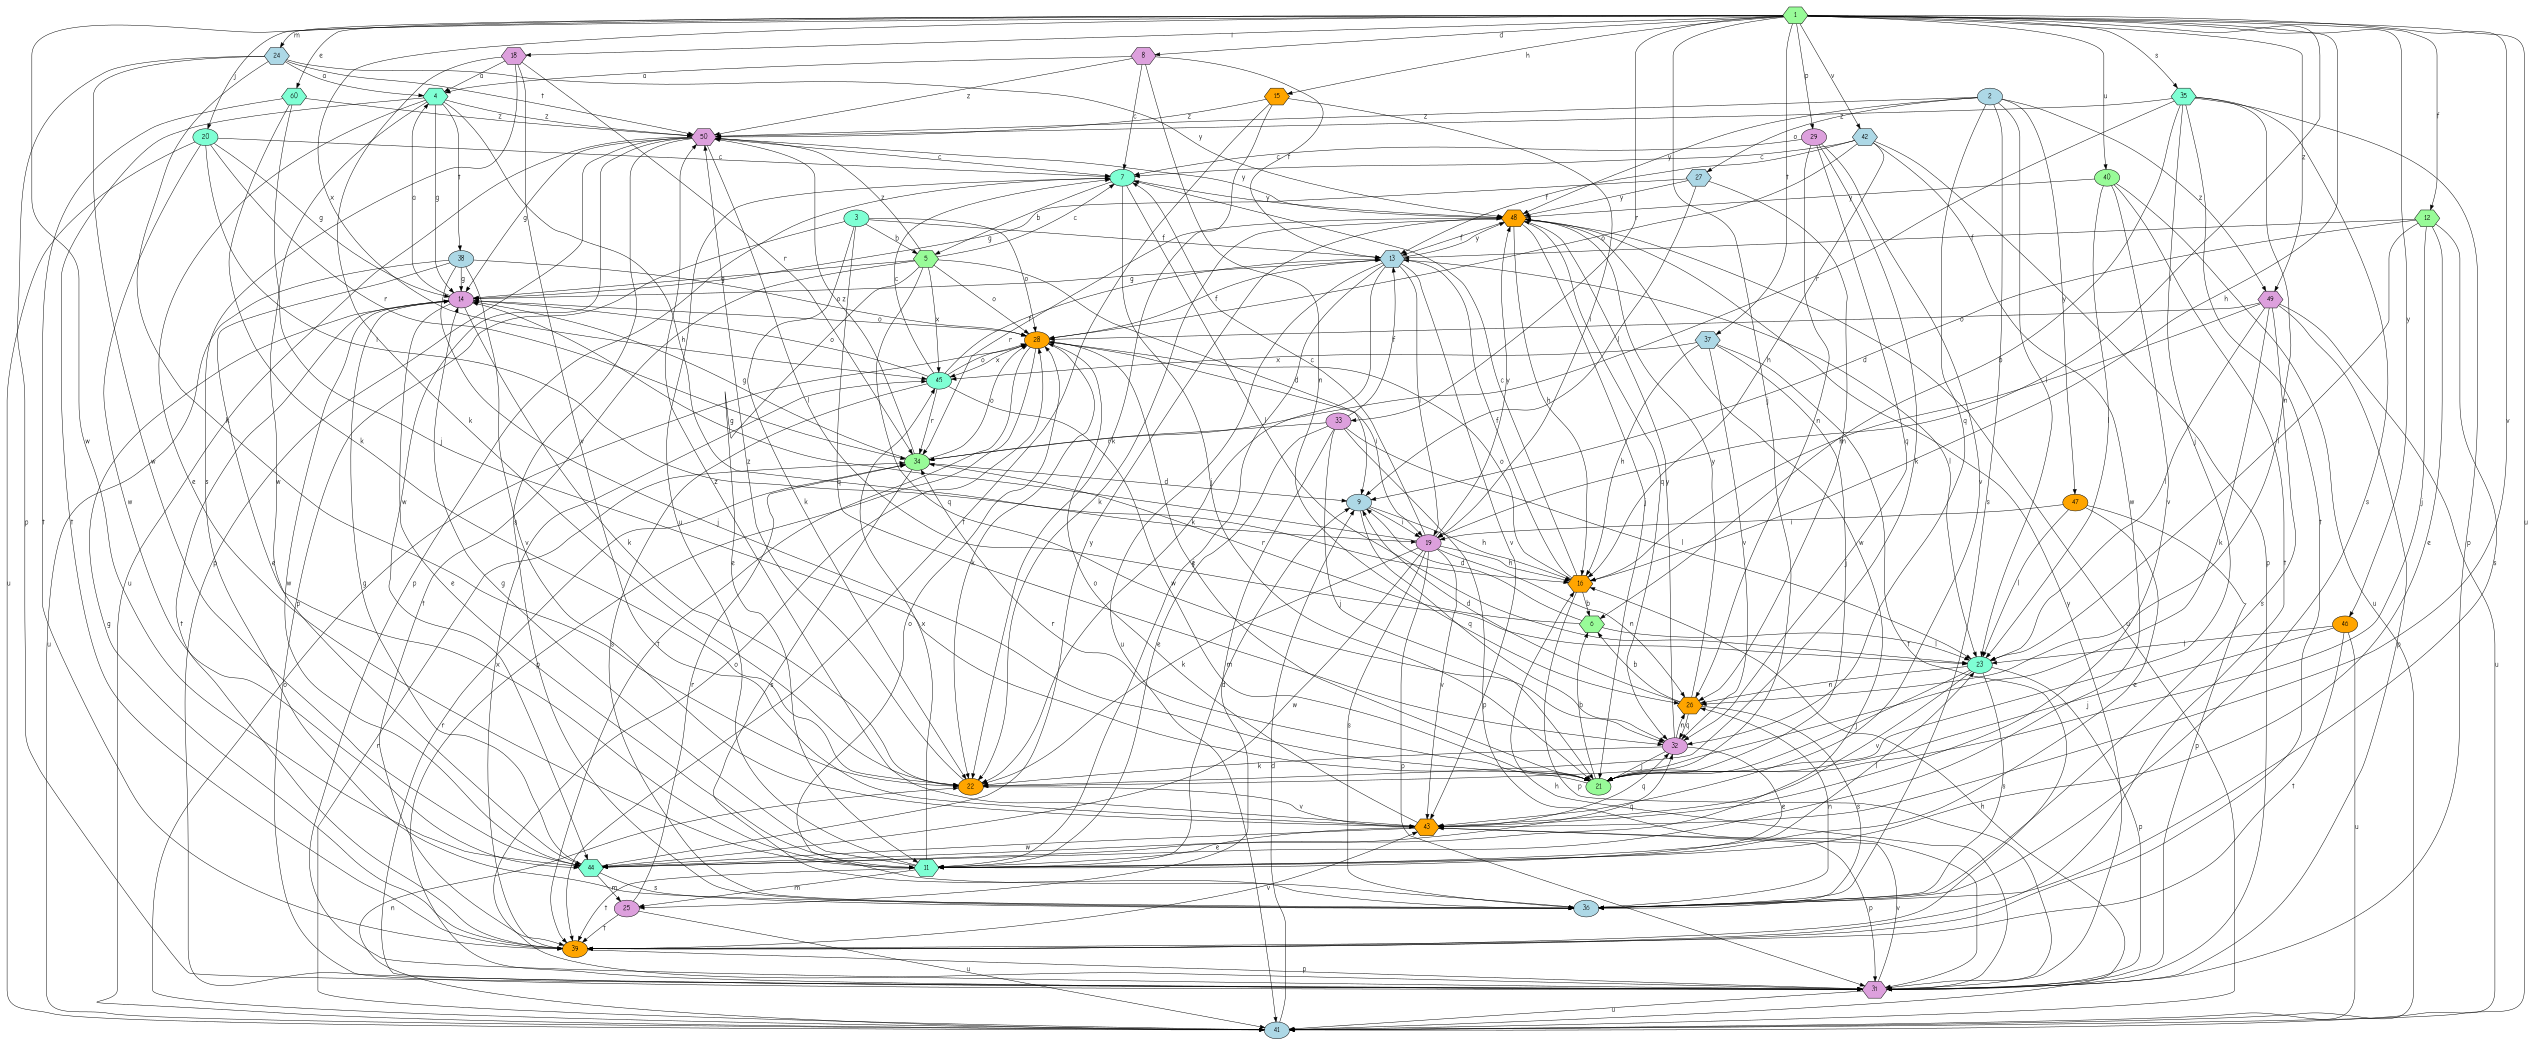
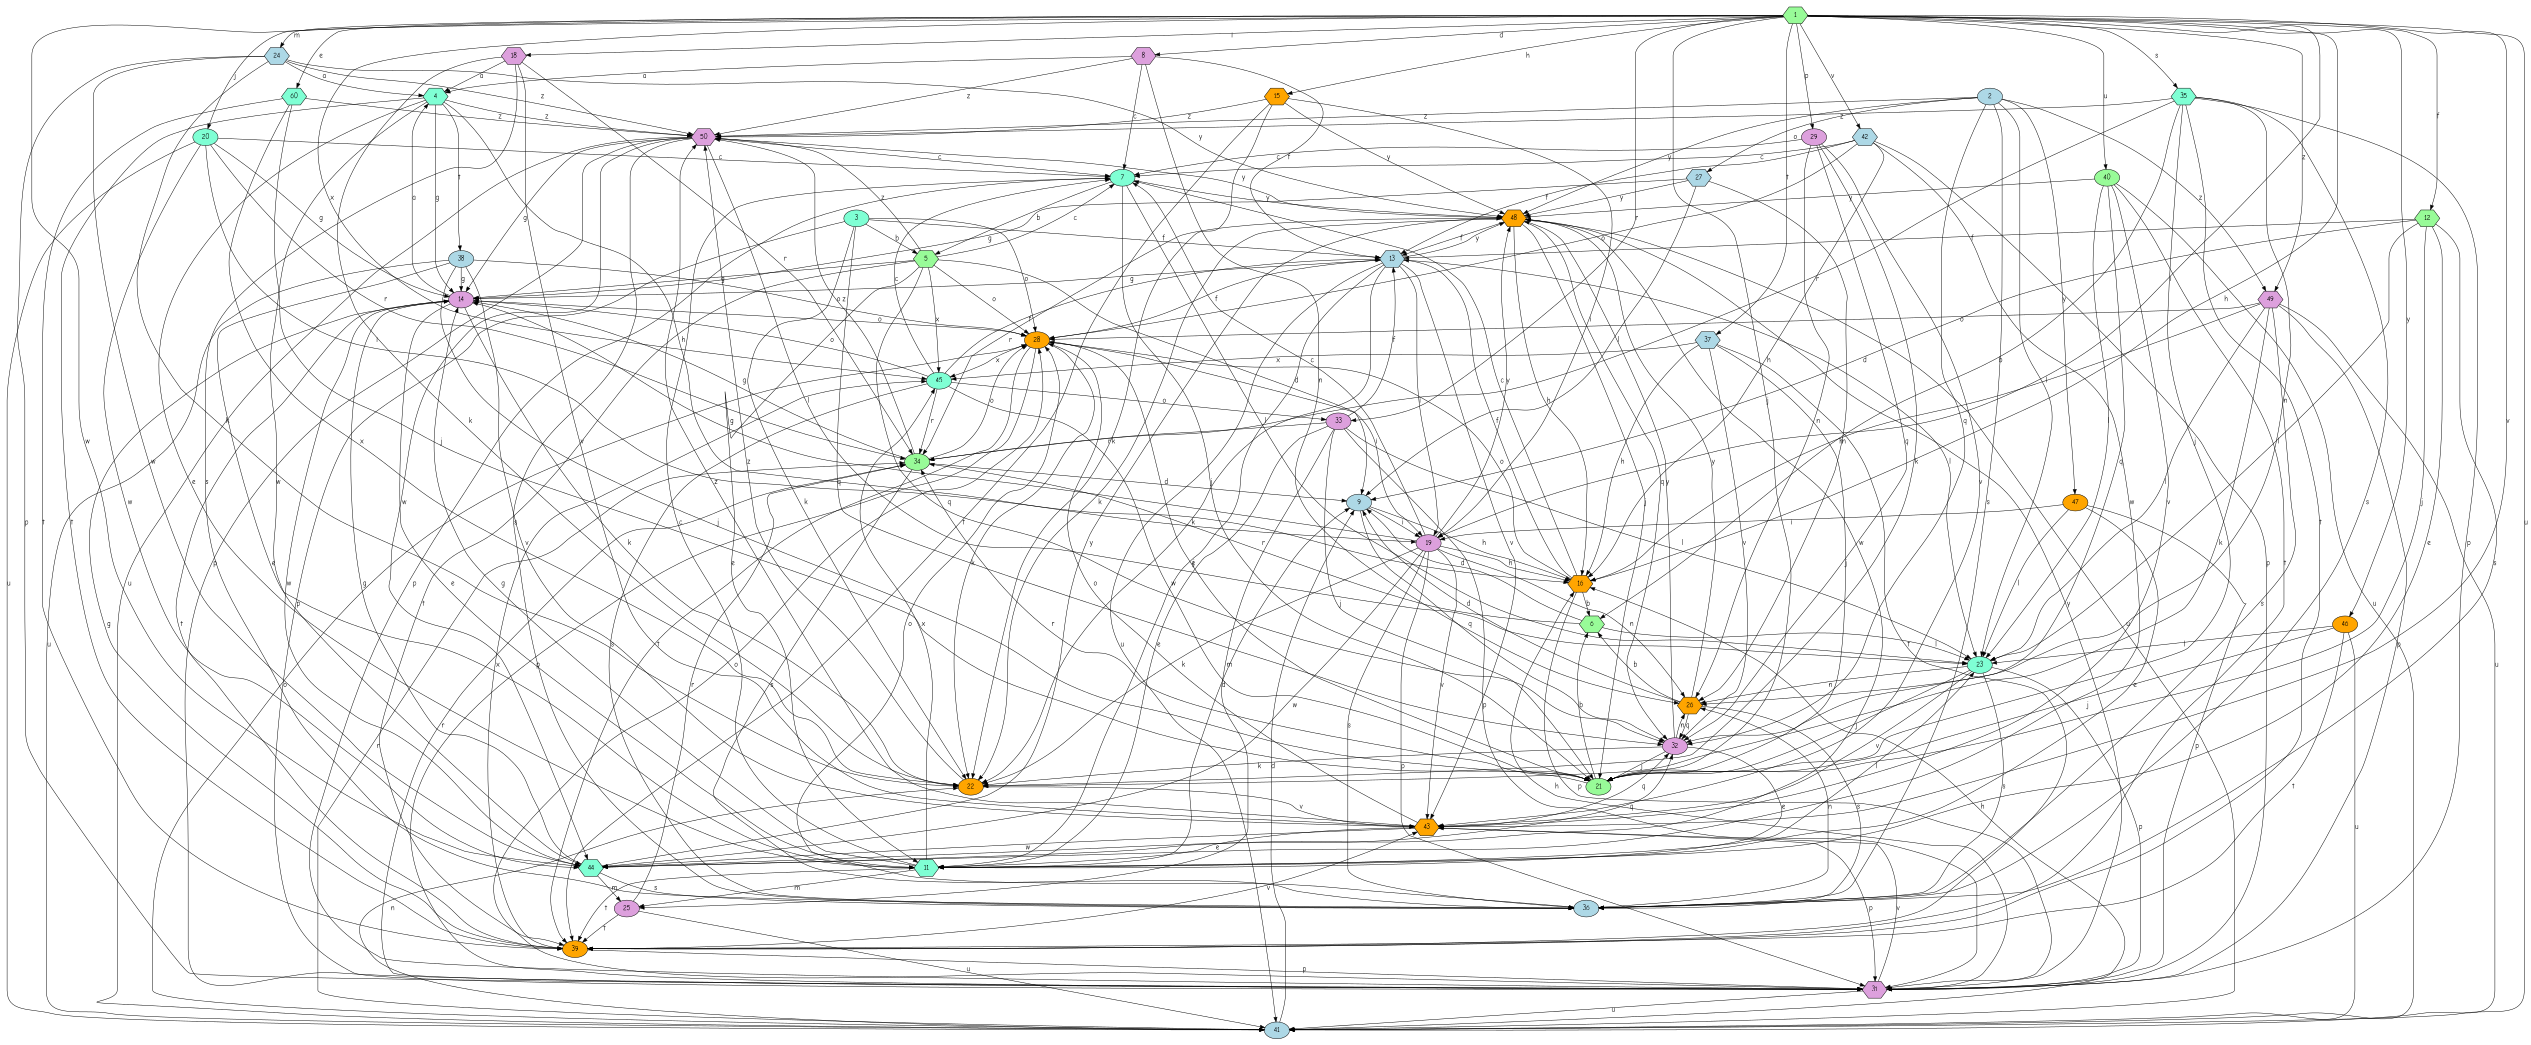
edge "24" -> "50": label "t" -> "z"
edge "15" -> "48": added, label "y"
edge "45" -> "28": now "45" -> "33"
edge "60" -> "22": label "k" -> "x"
edge "11" -> "7": label "u" -> "c"
edge "40" -> "32": added, label "q"
